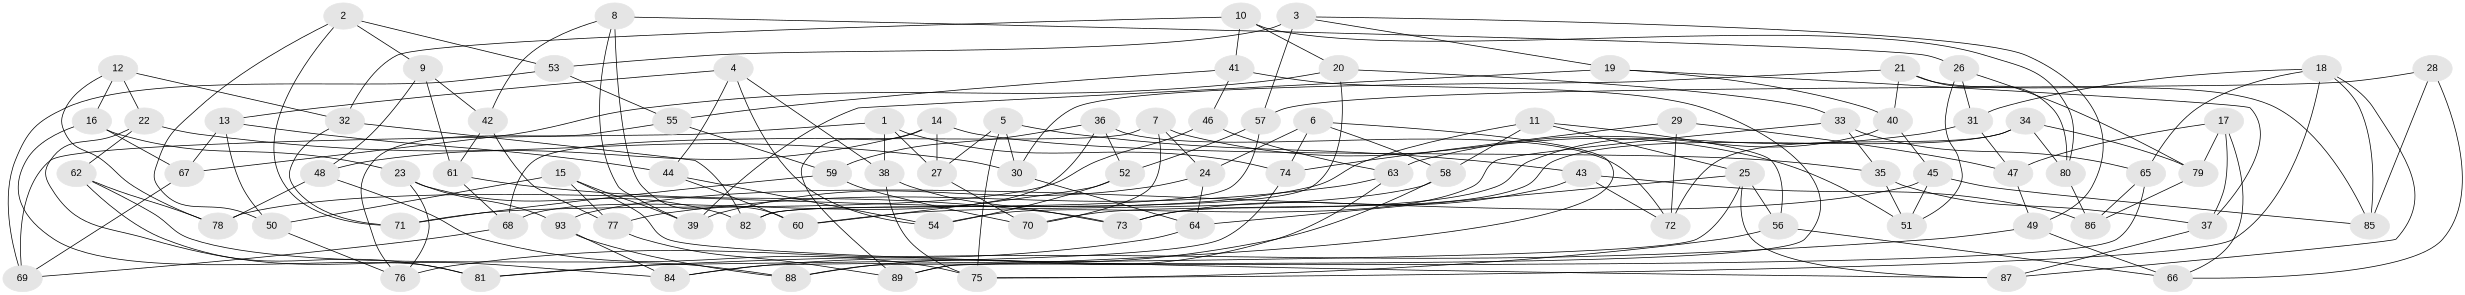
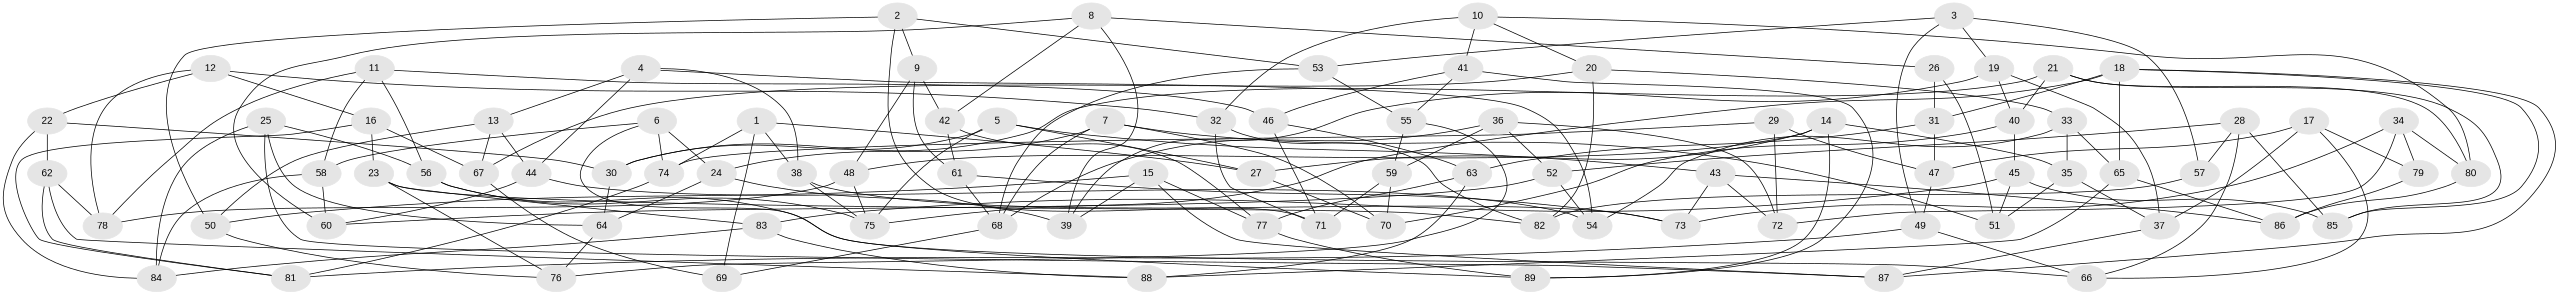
edge "53" -- "69": now "53" -- "68"
edge "26" -- "79": removed
edge "11" -- "25": now "11" -- "46"
edge "57" -- "52": now "28" -- "52"
node "93": label "93" -> "83"
